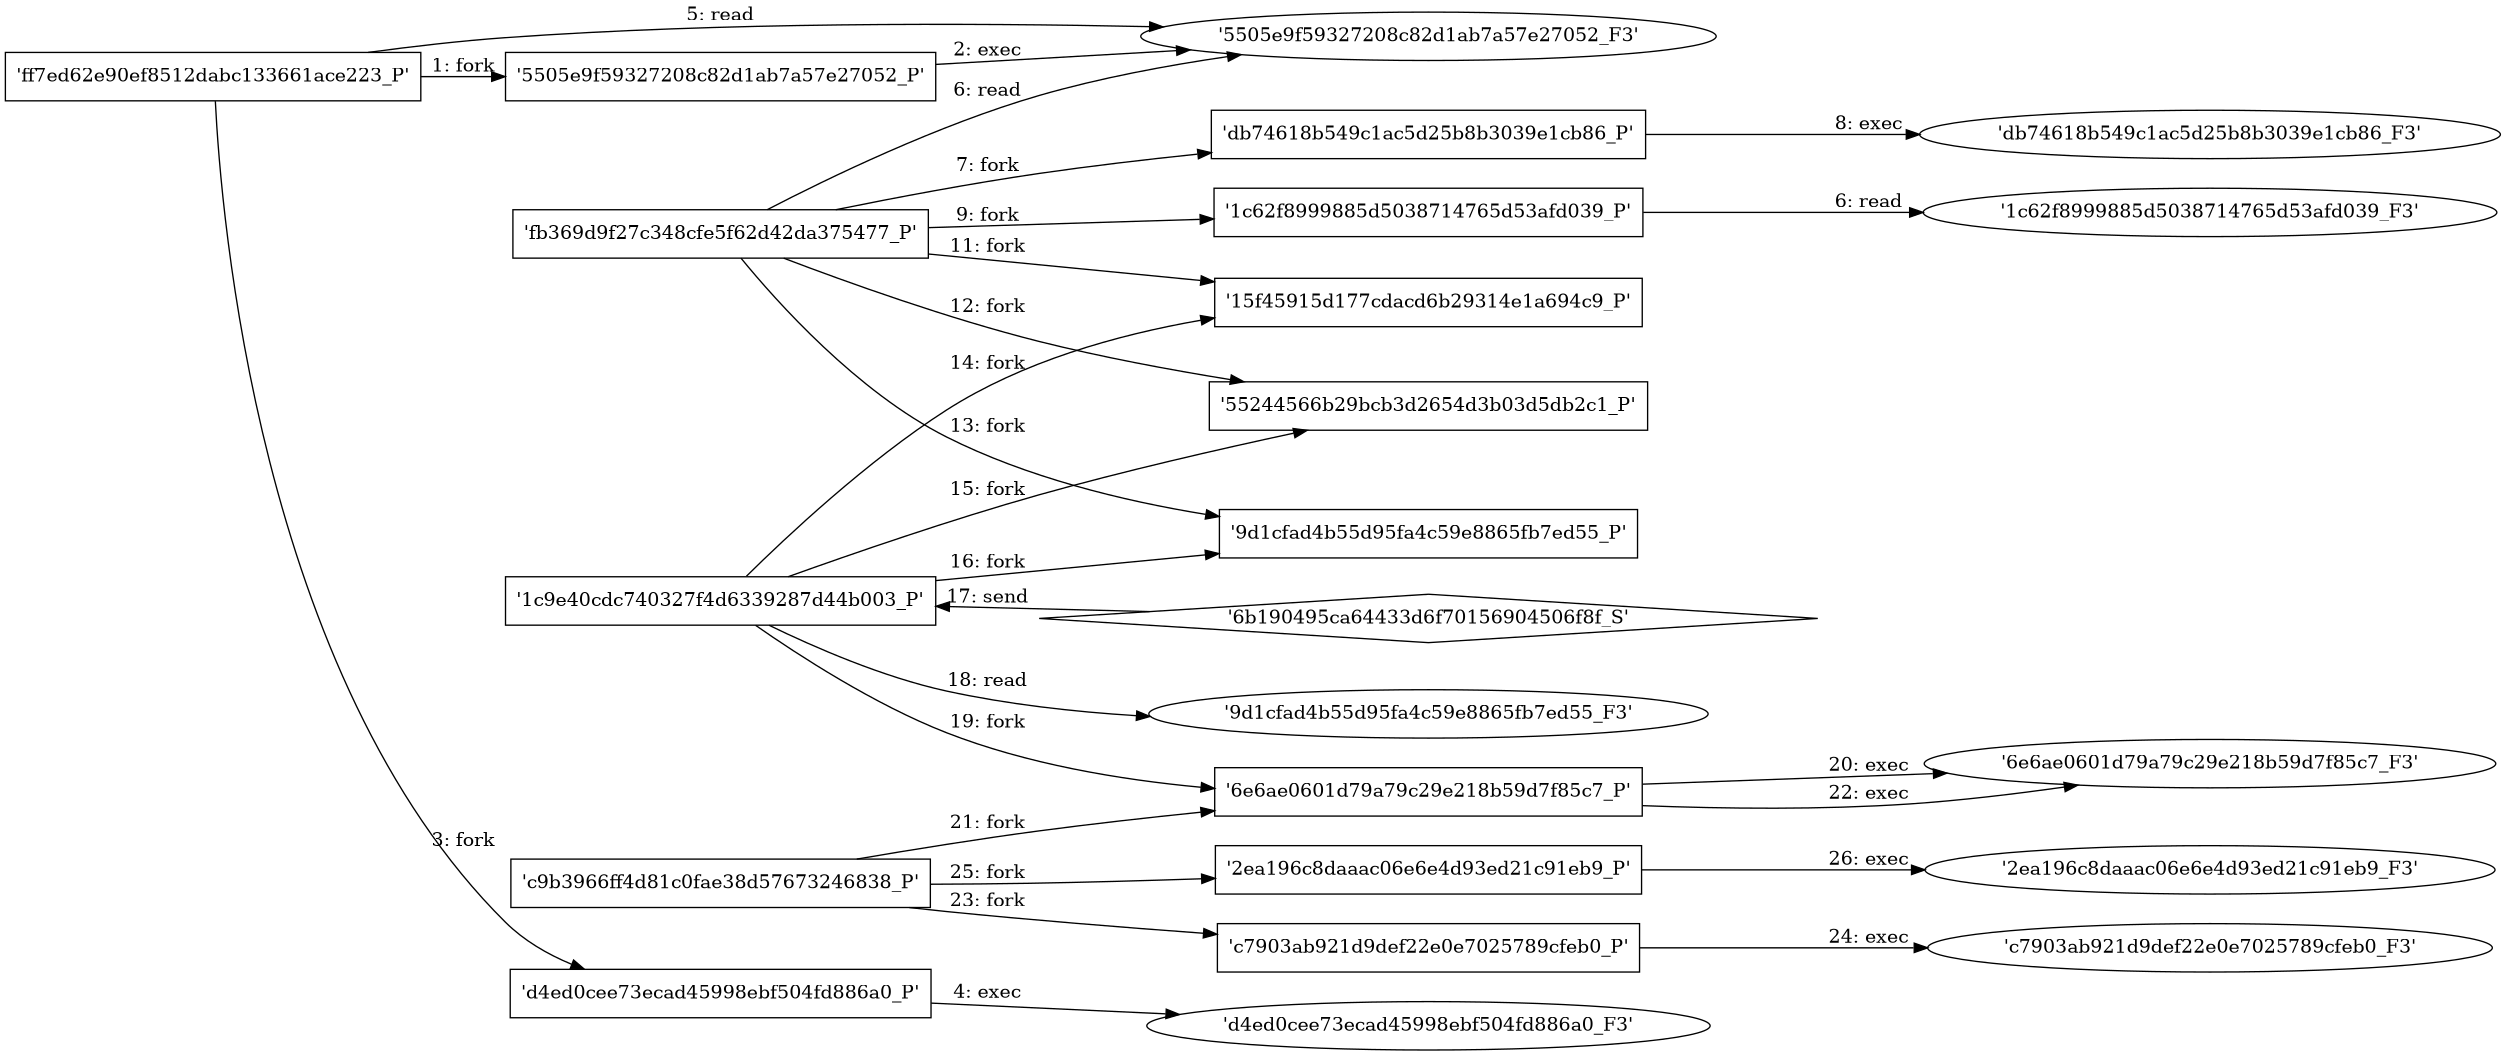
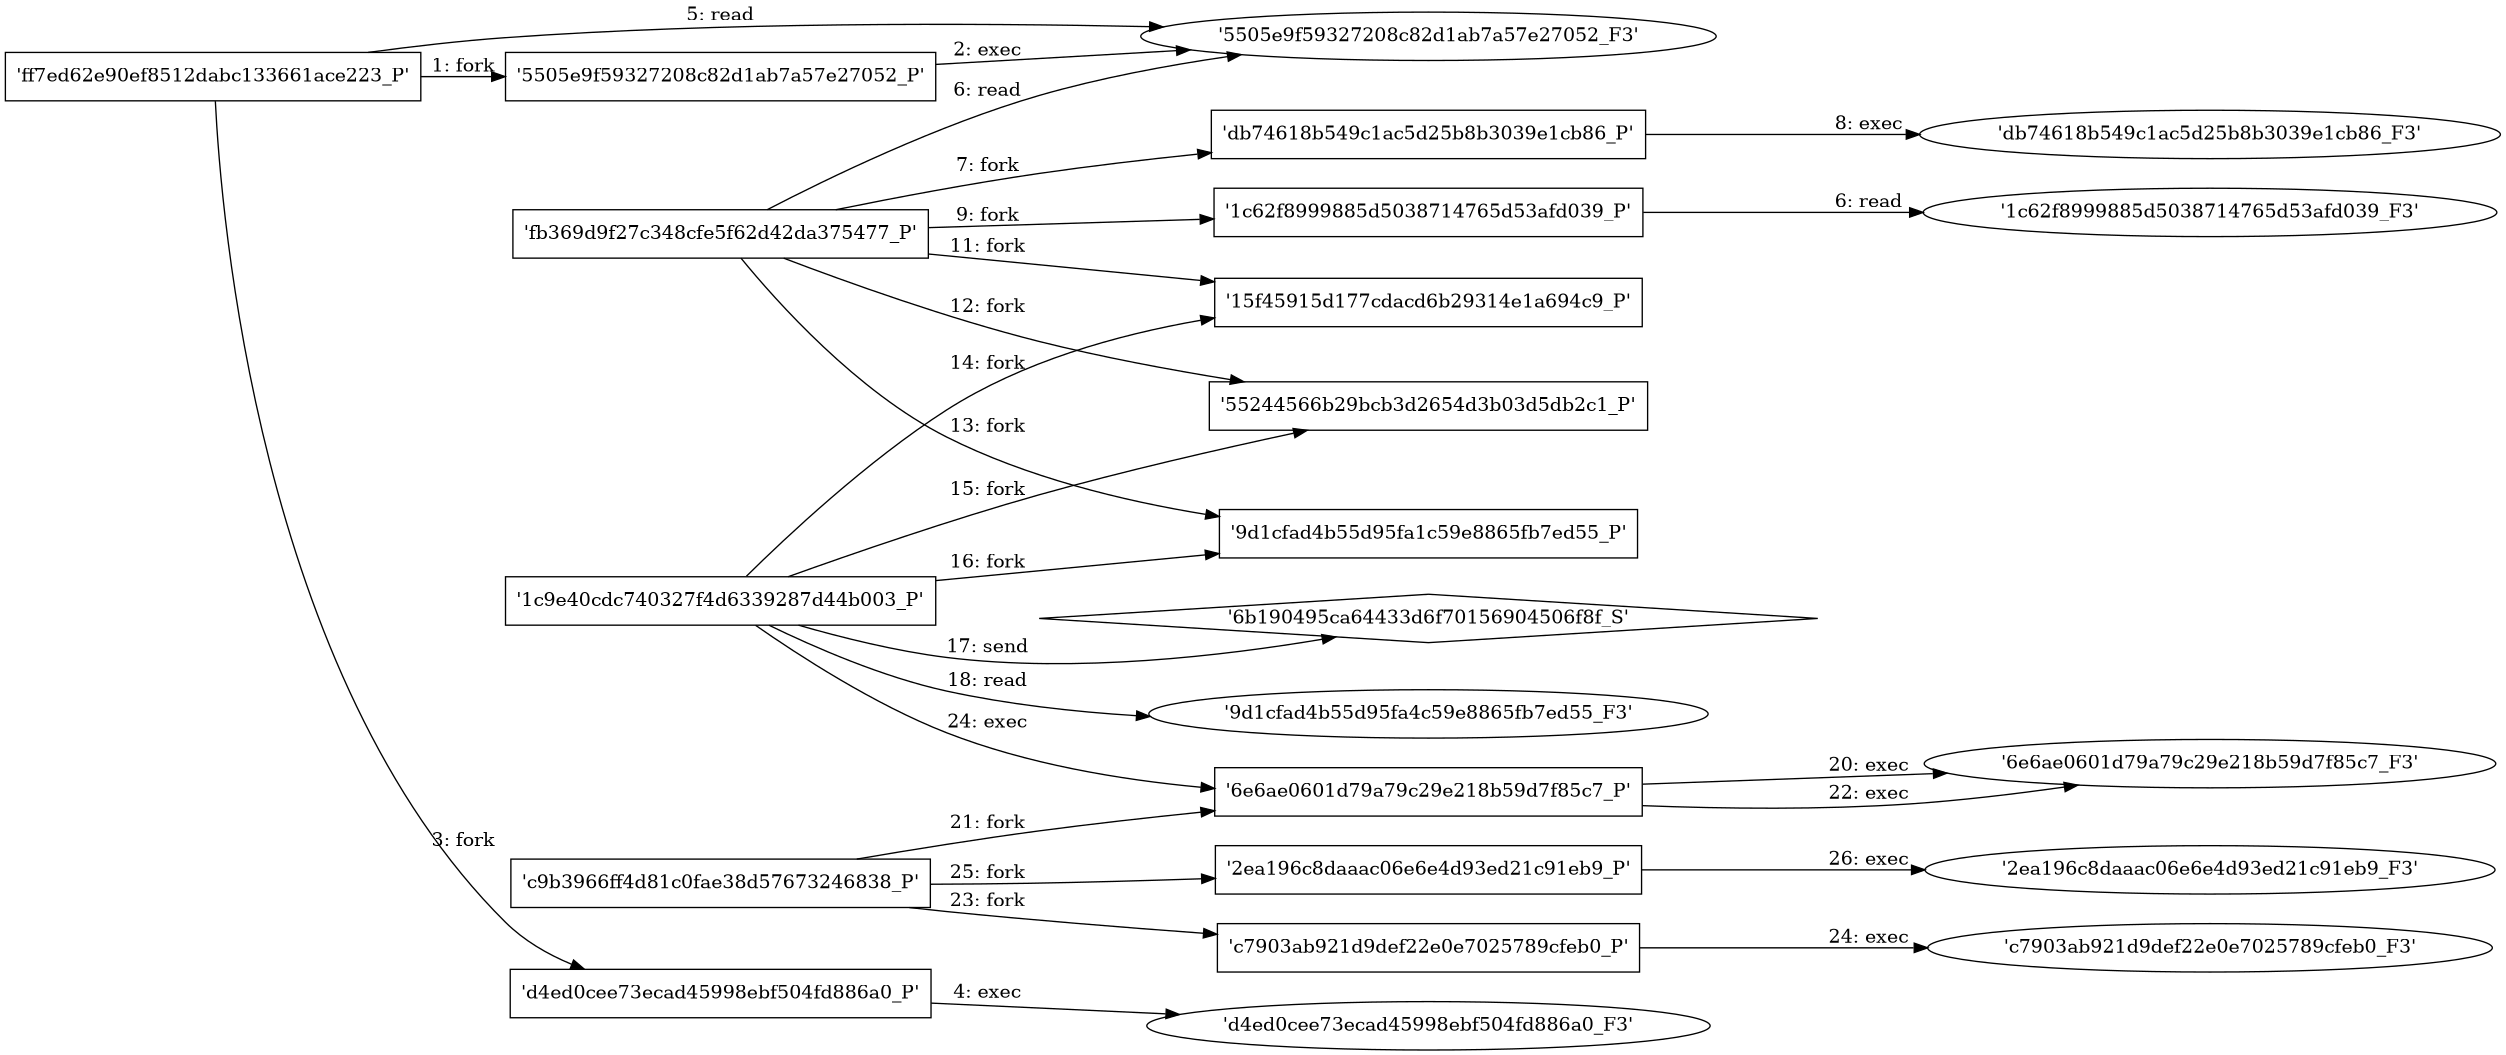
node "'9d1cfad4b55d95fa4c59e8865fb7ed55_P'": label "'9d1cfad4b55d95fa4c59e8865fb7ed55_P'" -> "'9d1cfad4b55d95fa1c59e8865fb7ed55_P'"
edge "'6b190495ca64433d6f70156904506f8f_S'" -> "'1c9e40cdc740327f4d6339287d44b003_P'": reversed
edge "'1c9e40cdc740327f4d6339287d44b003_P'" -> "'6e6ae0601d79a79c29e218b59d7f85c7_P'": label "19: fork" -> "24: exec"
